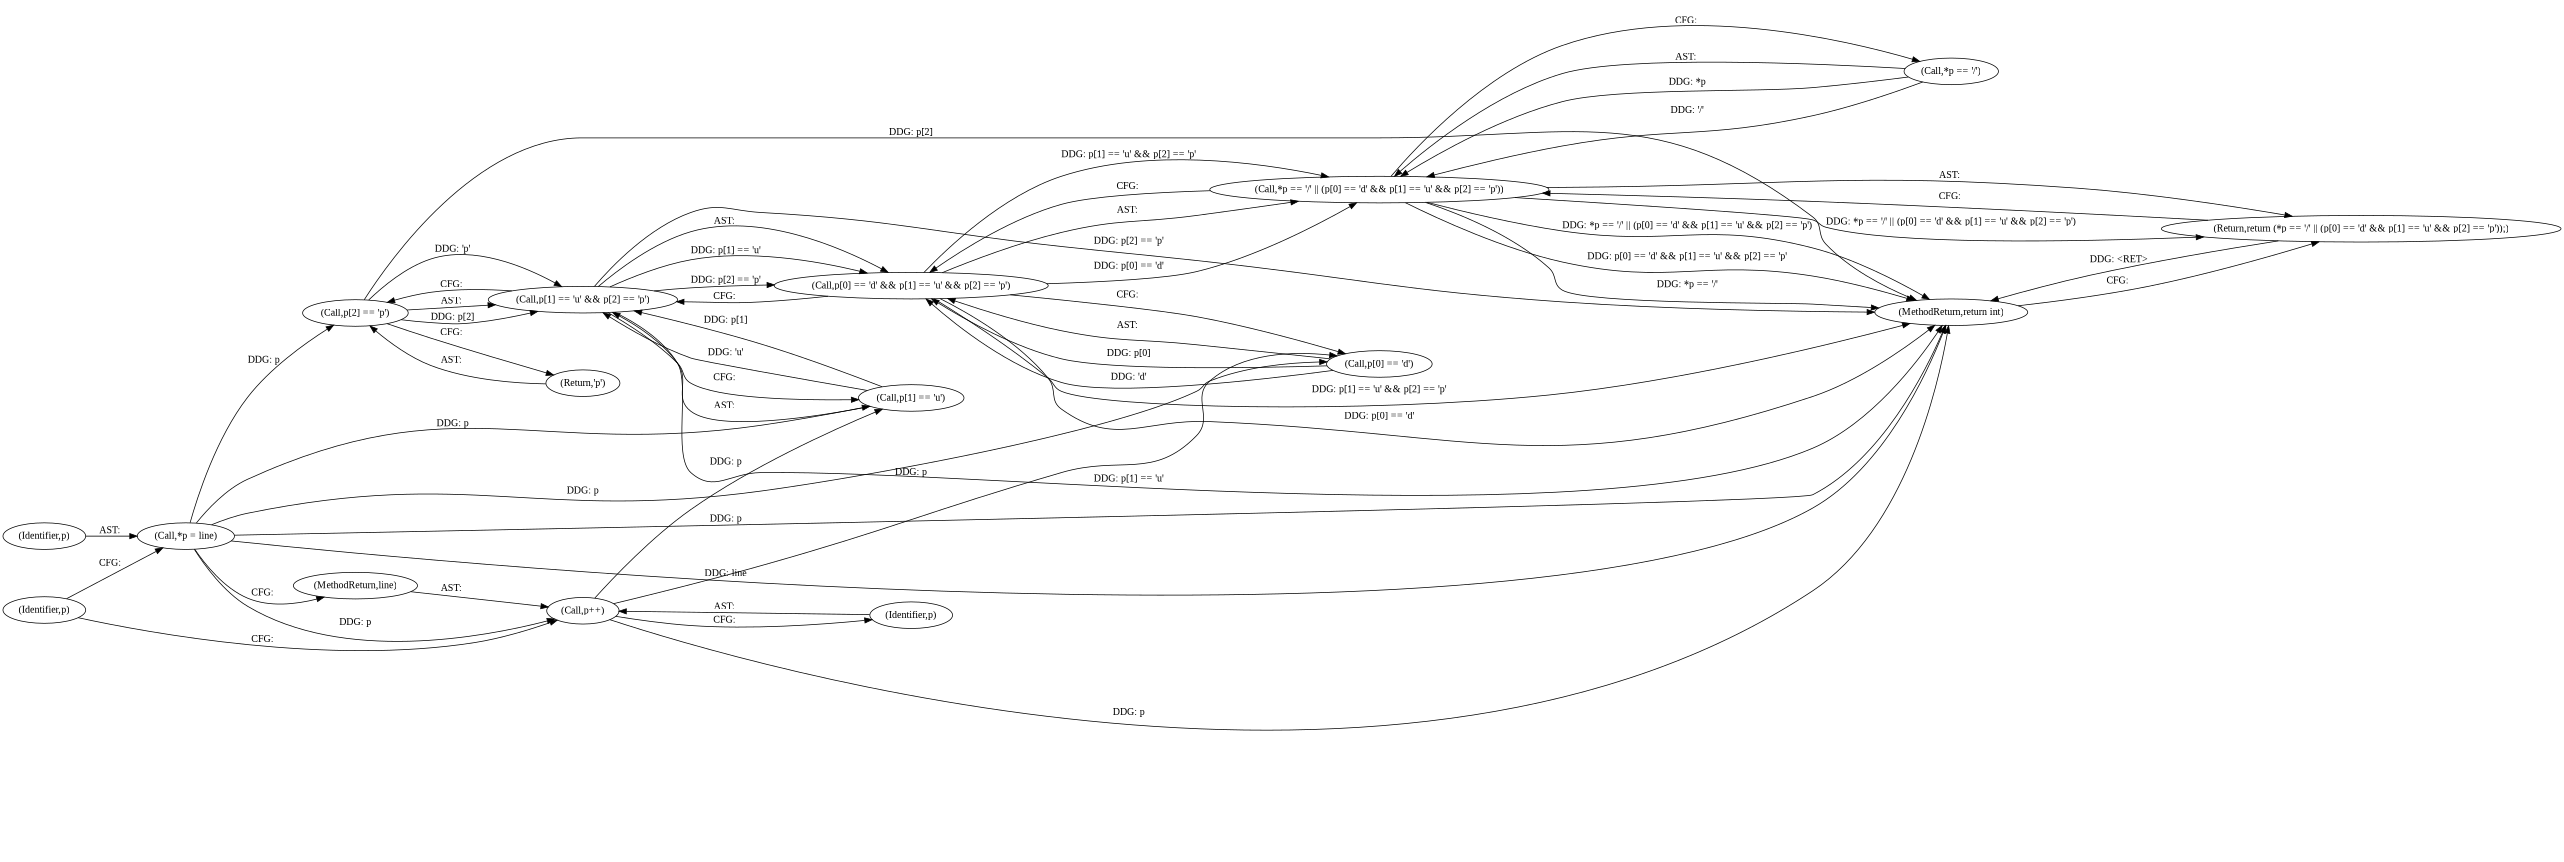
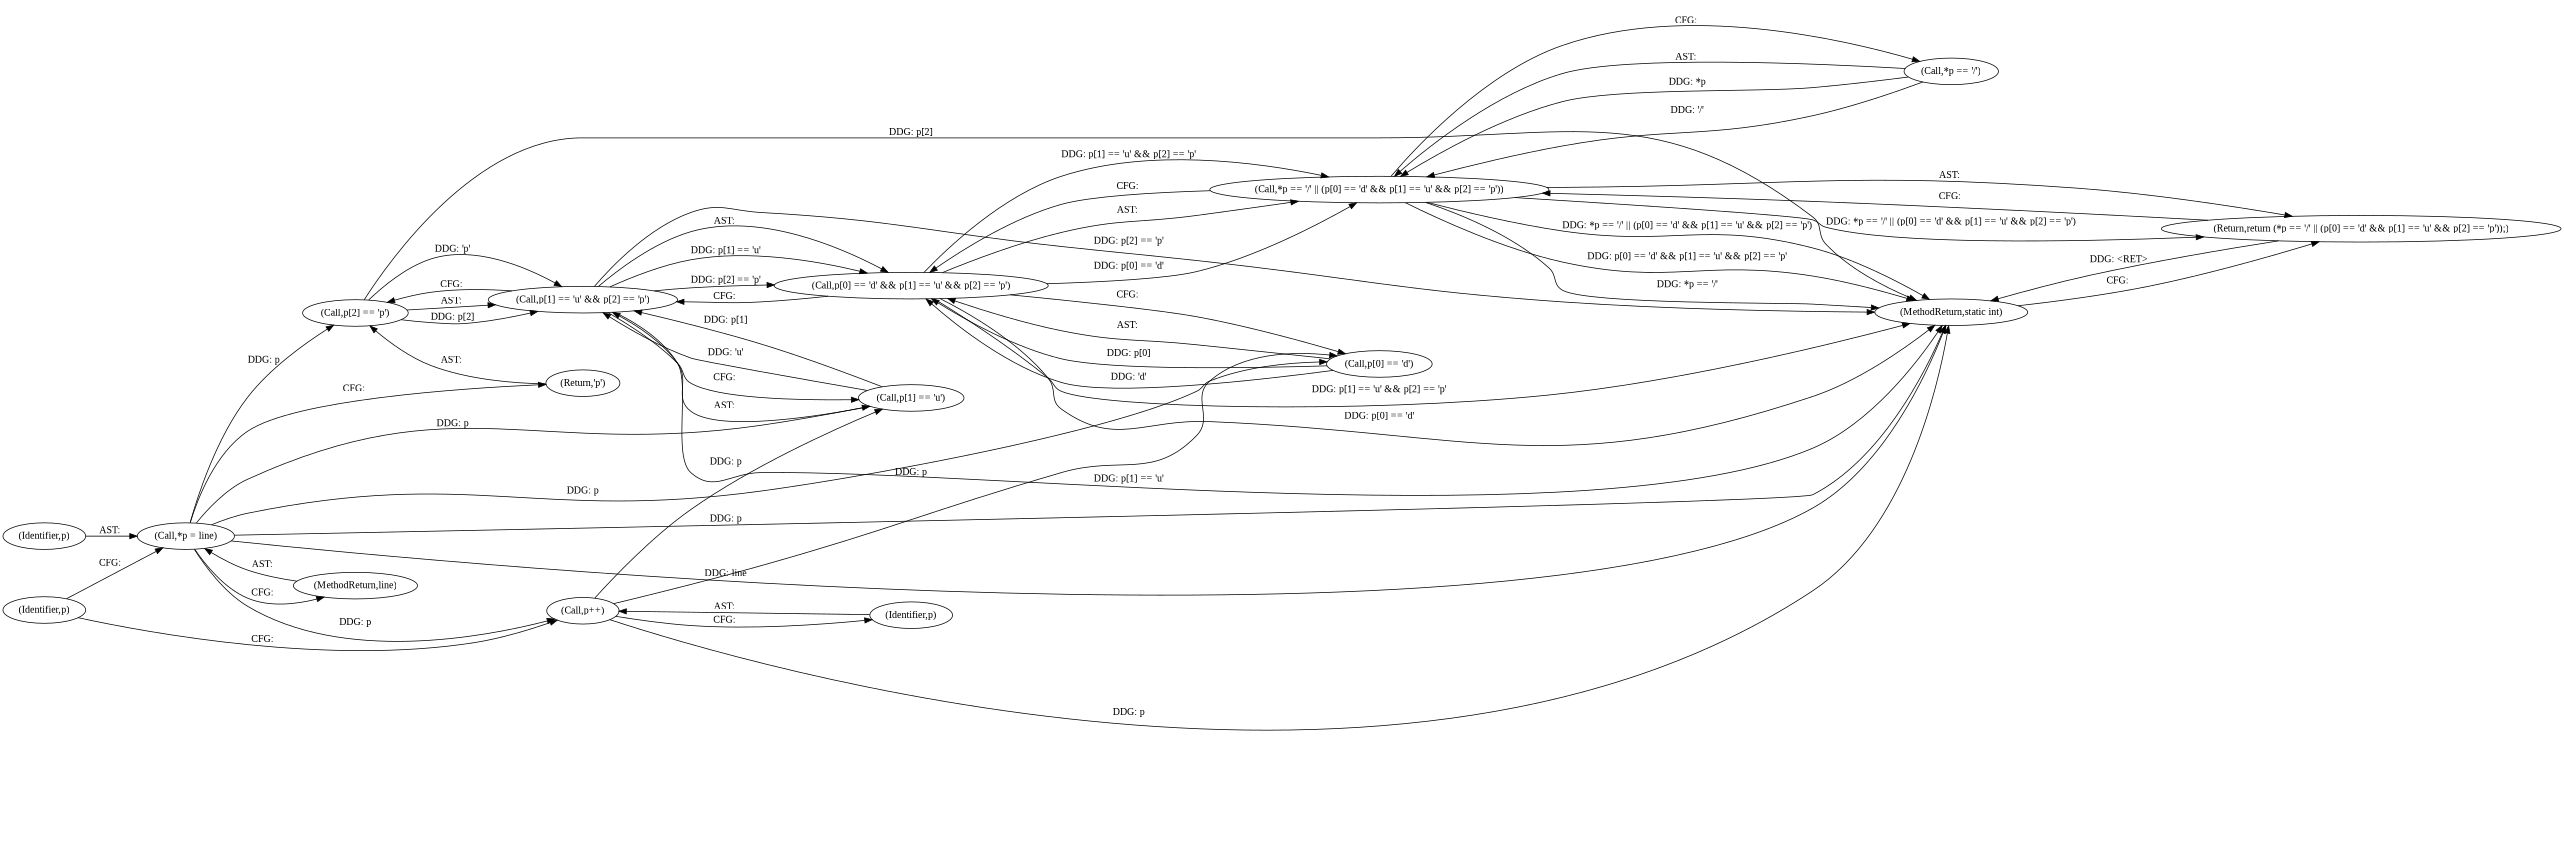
node "(MethodReturn,return int)": label "(MethodReturn,return int)" -> "(MethodReturn,static int)"
edge "(Call,p[2] == 'p')" -> "(Return,'p')": now "(Call,*p = line)" -> "(Return,'p')"
edge "(MethodReturn,line)" -> "(Call,p++)": now "(MethodReturn,line)" -> "(Call,*p = line)"
